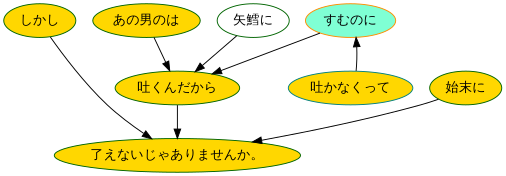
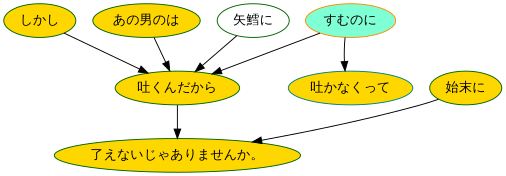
edge "吐かなくって" -> "すむのに": reversed
edge "しかし" -> "了えないじゃありませんか。": now "しかし" -> "吐くんだから"
